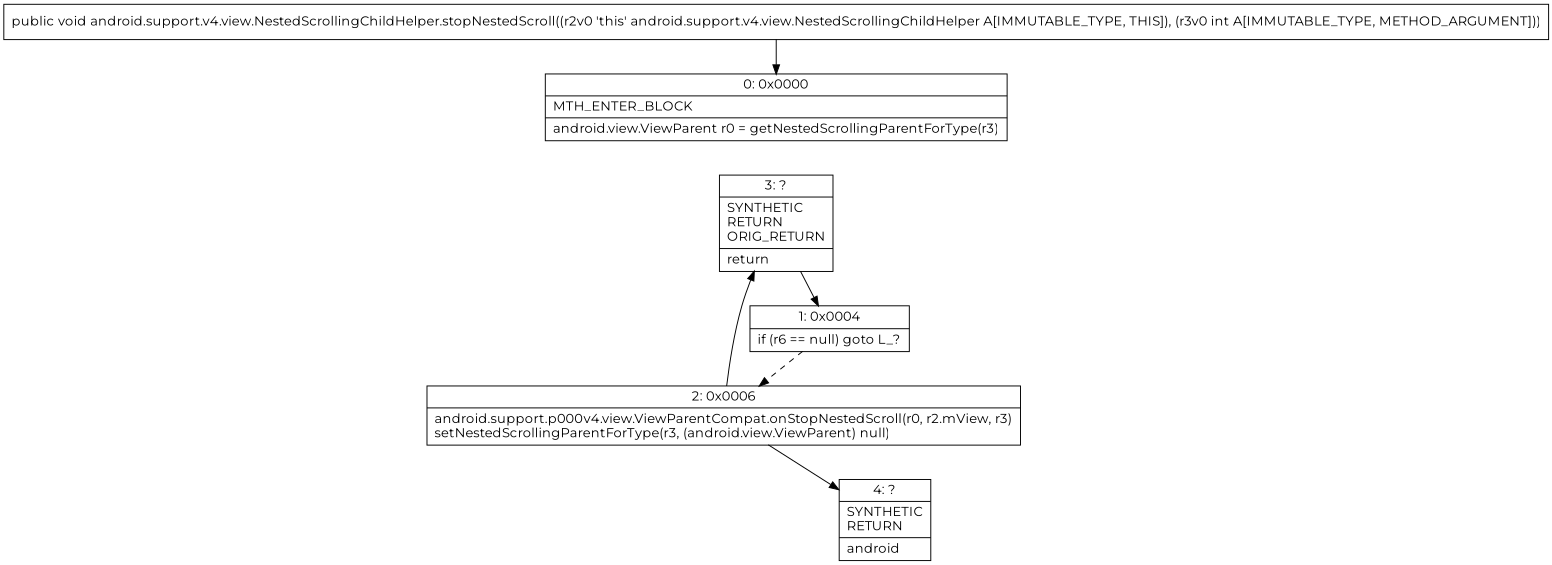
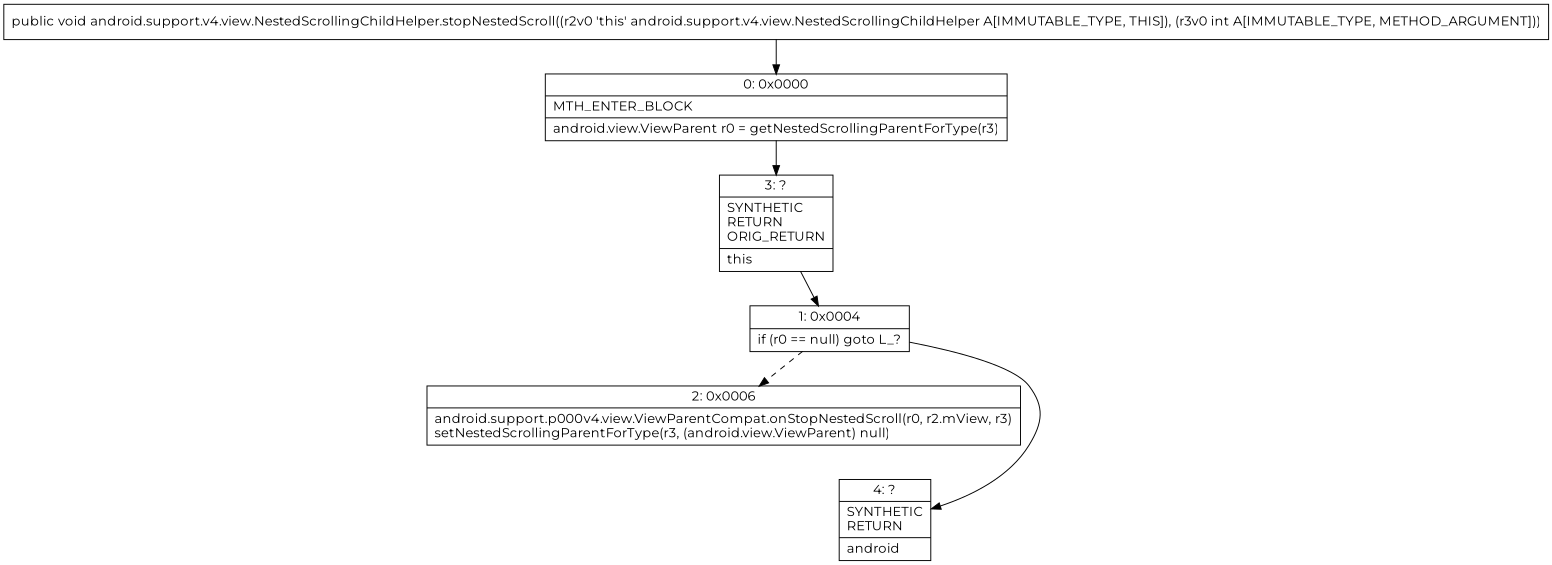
node "3: ?": text "return" -> "this"
edge "2: 0x0006" -> "3: ?": now "0: 0x0000" -> "3: ?"
node "1: 0x0004": text "if (r6 == null) goto L_?" -> "if (r0 == null) goto L_?"
edge "2: 0x0006" -> "4: ?": now "1: 0x0004" -> "4: ?"
